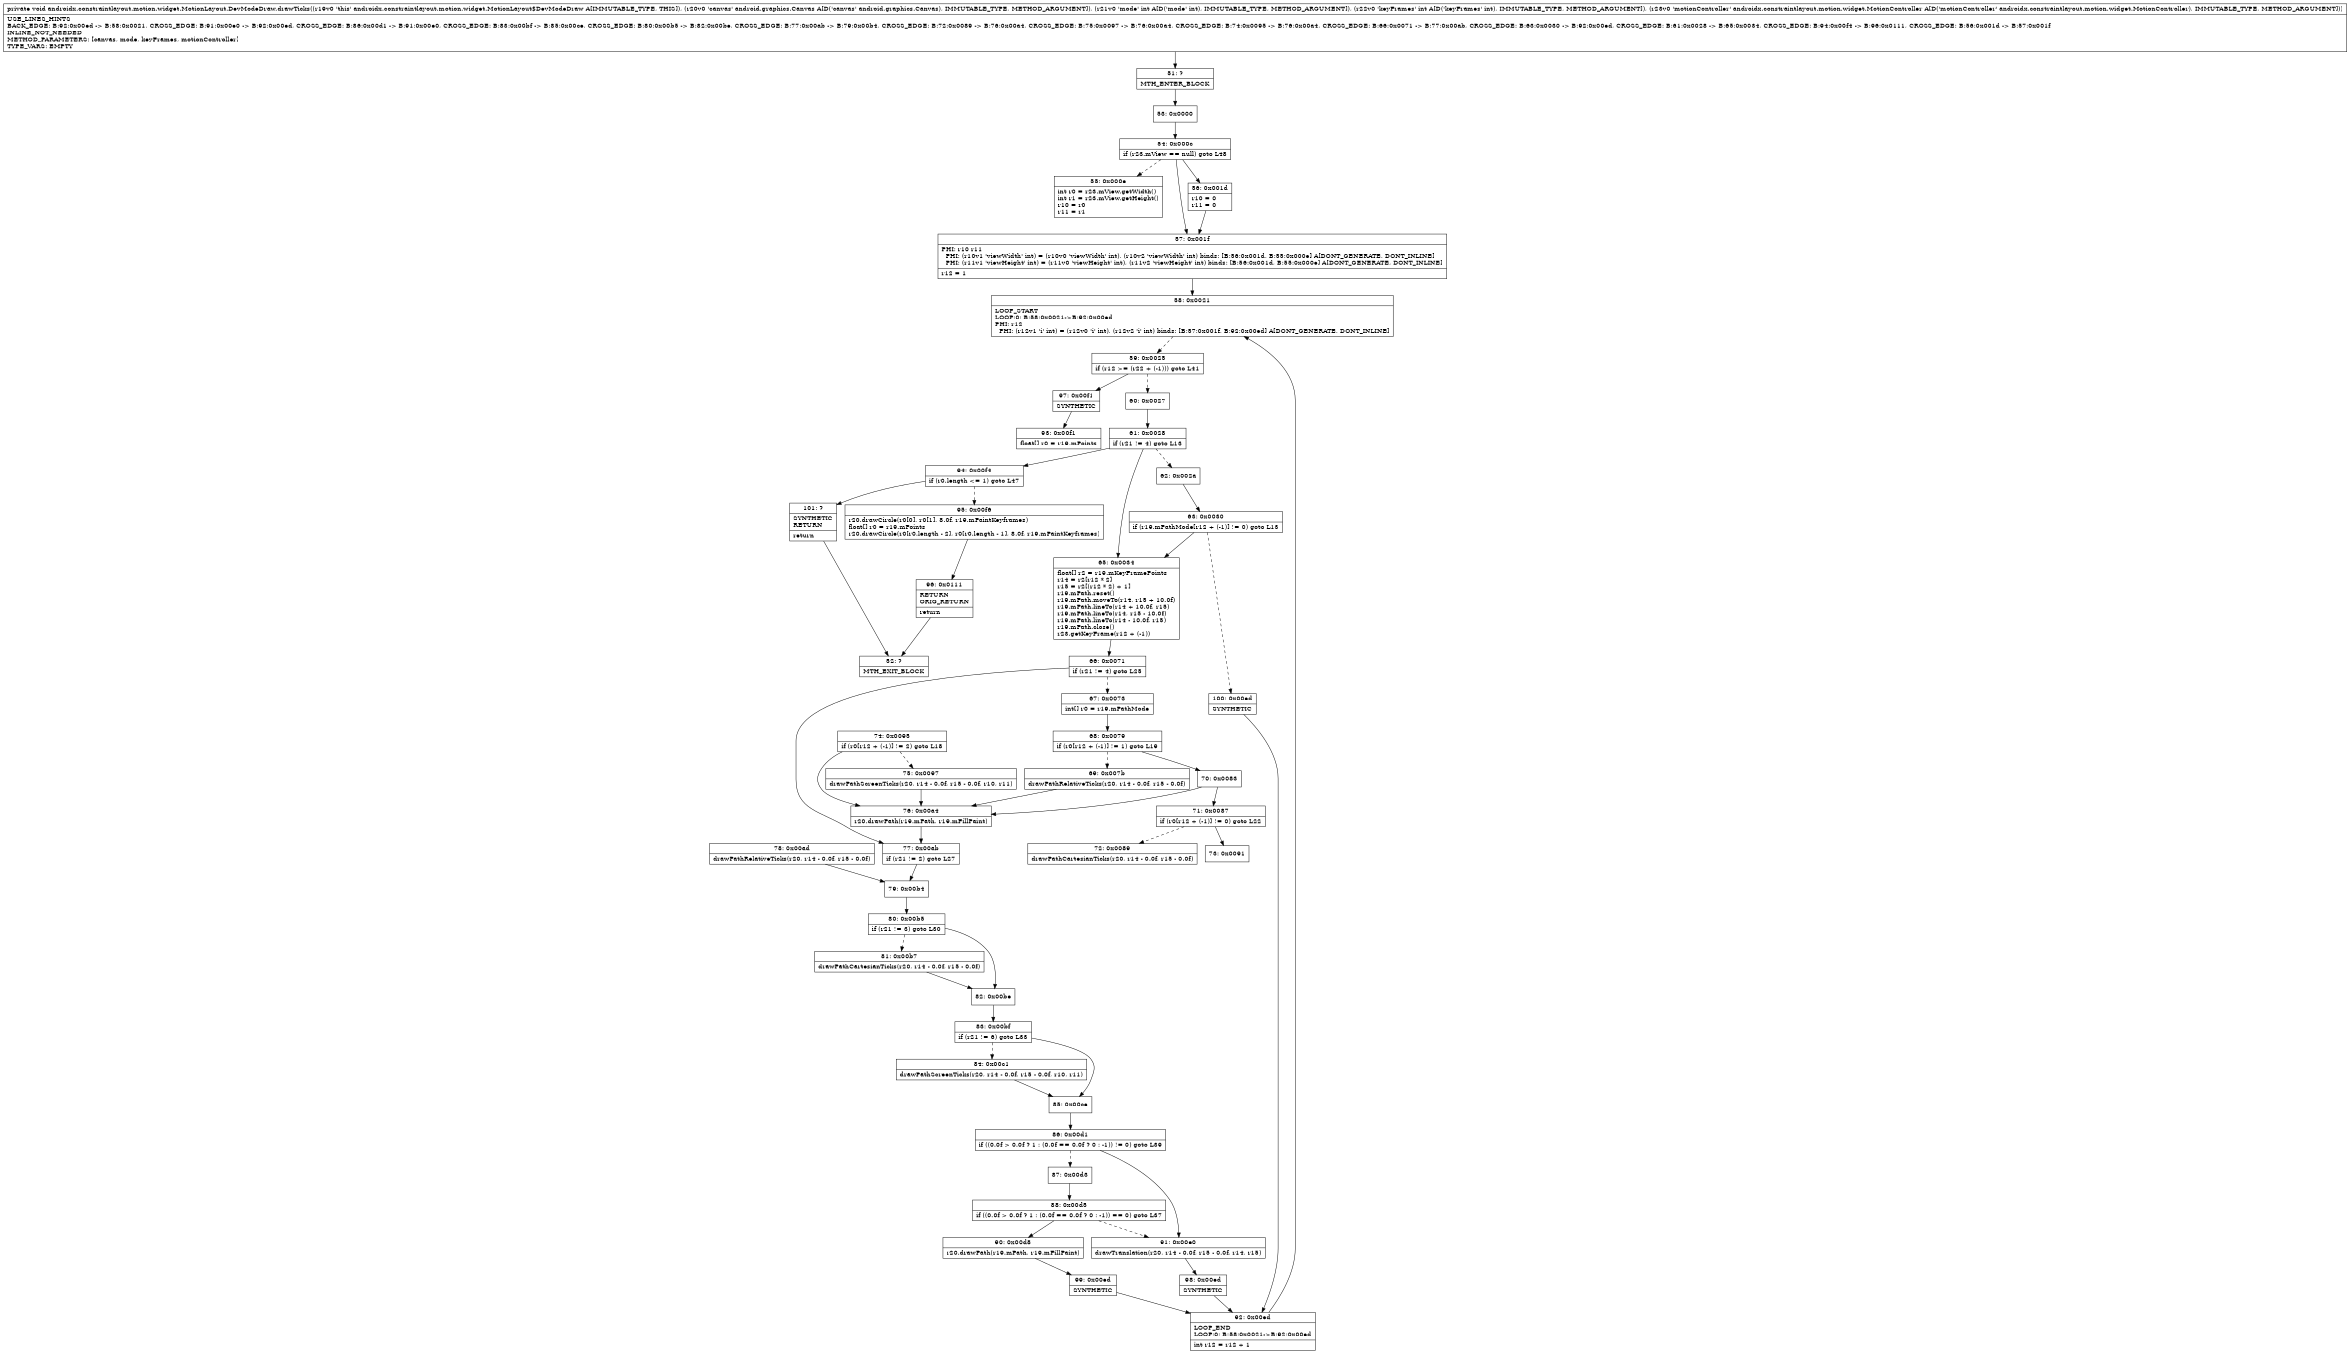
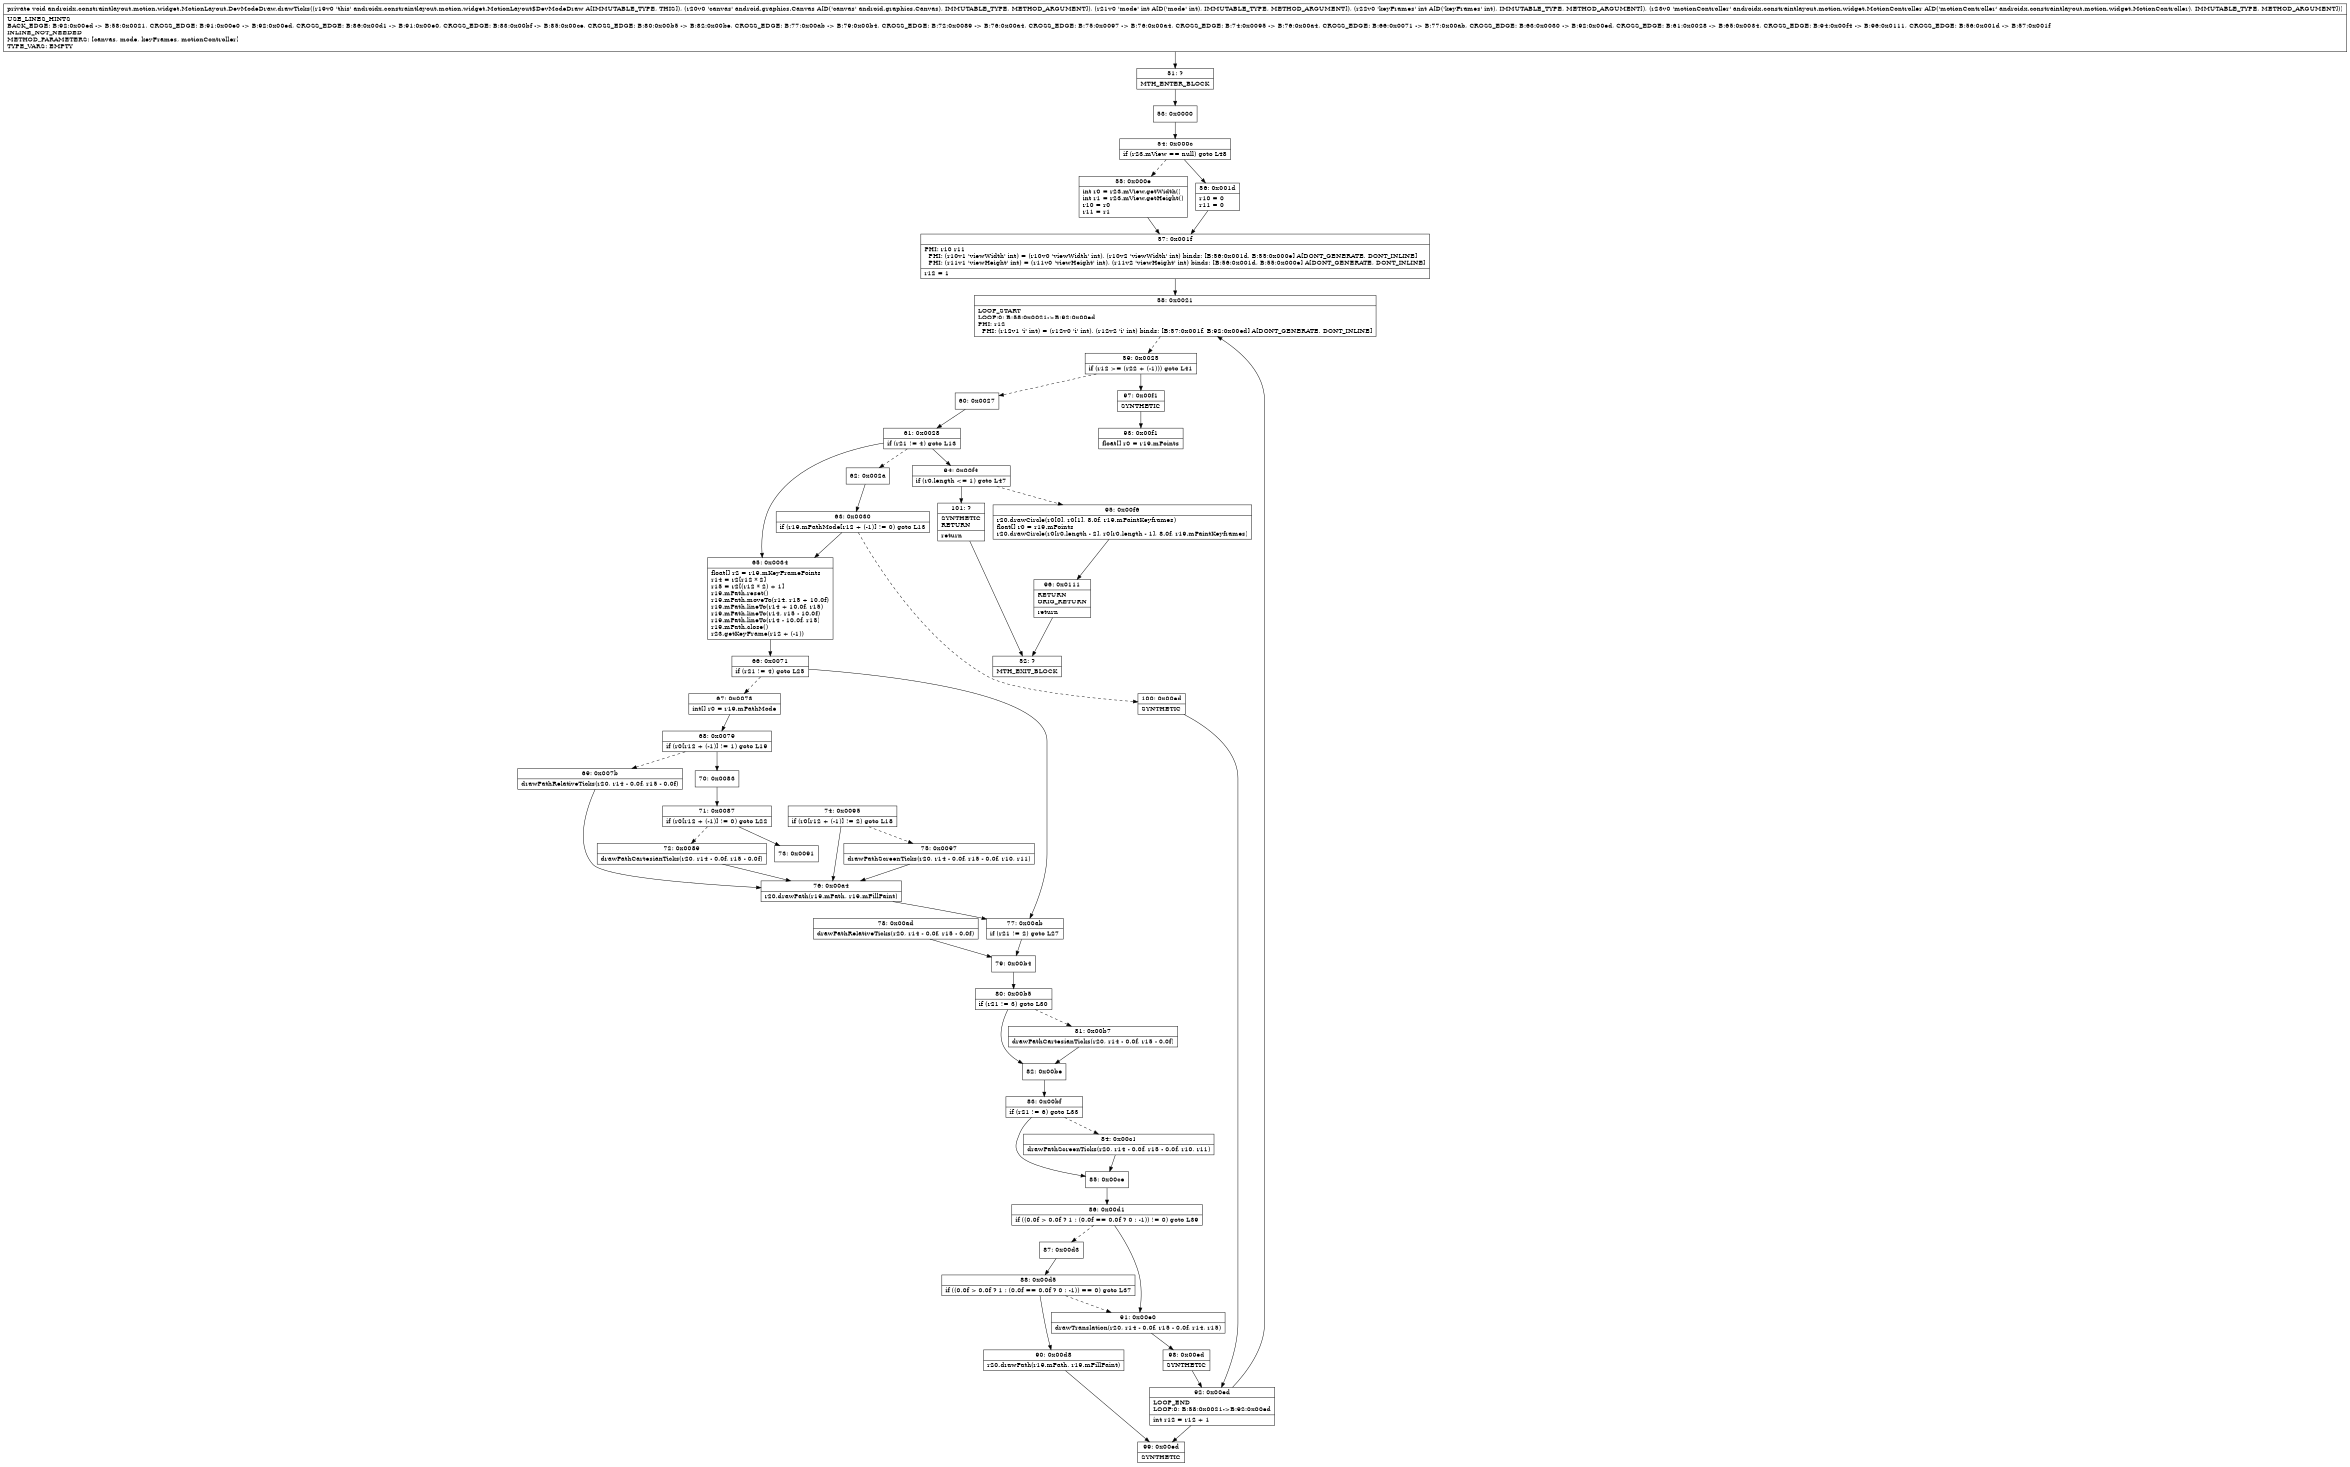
edge "54: 0x000c" -> "57: 0x001f": now "55: 0x000e" -> "57: 0x001f"
edge "70: 0x0083" -> "76: 0x00a4": now "72: 0x0089" -> "76: 0x00a4"
edge "99: 0x00ed" -> "92: 0x00ed": reversed
